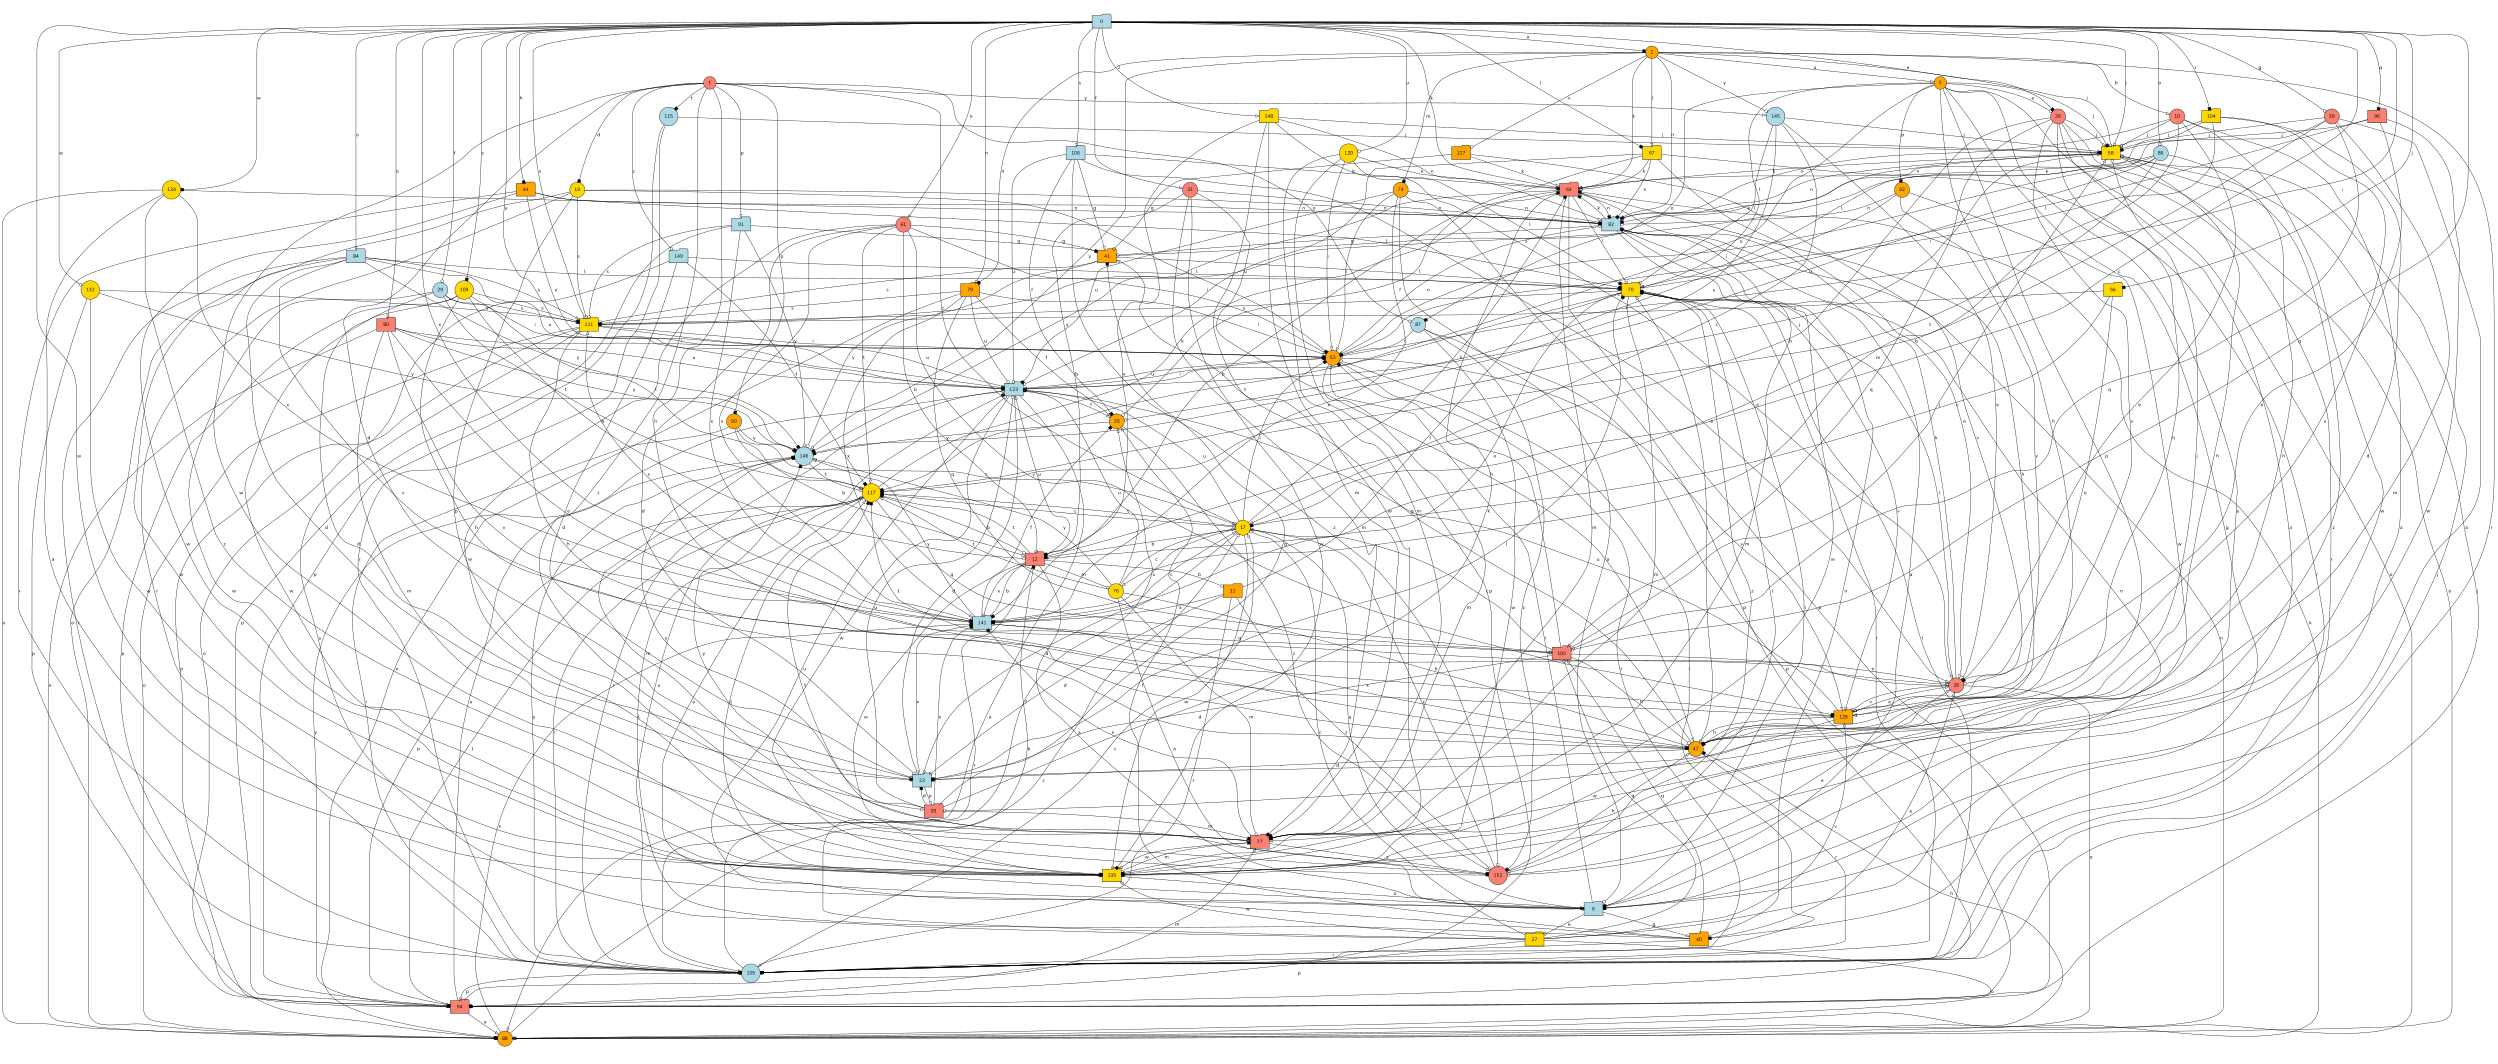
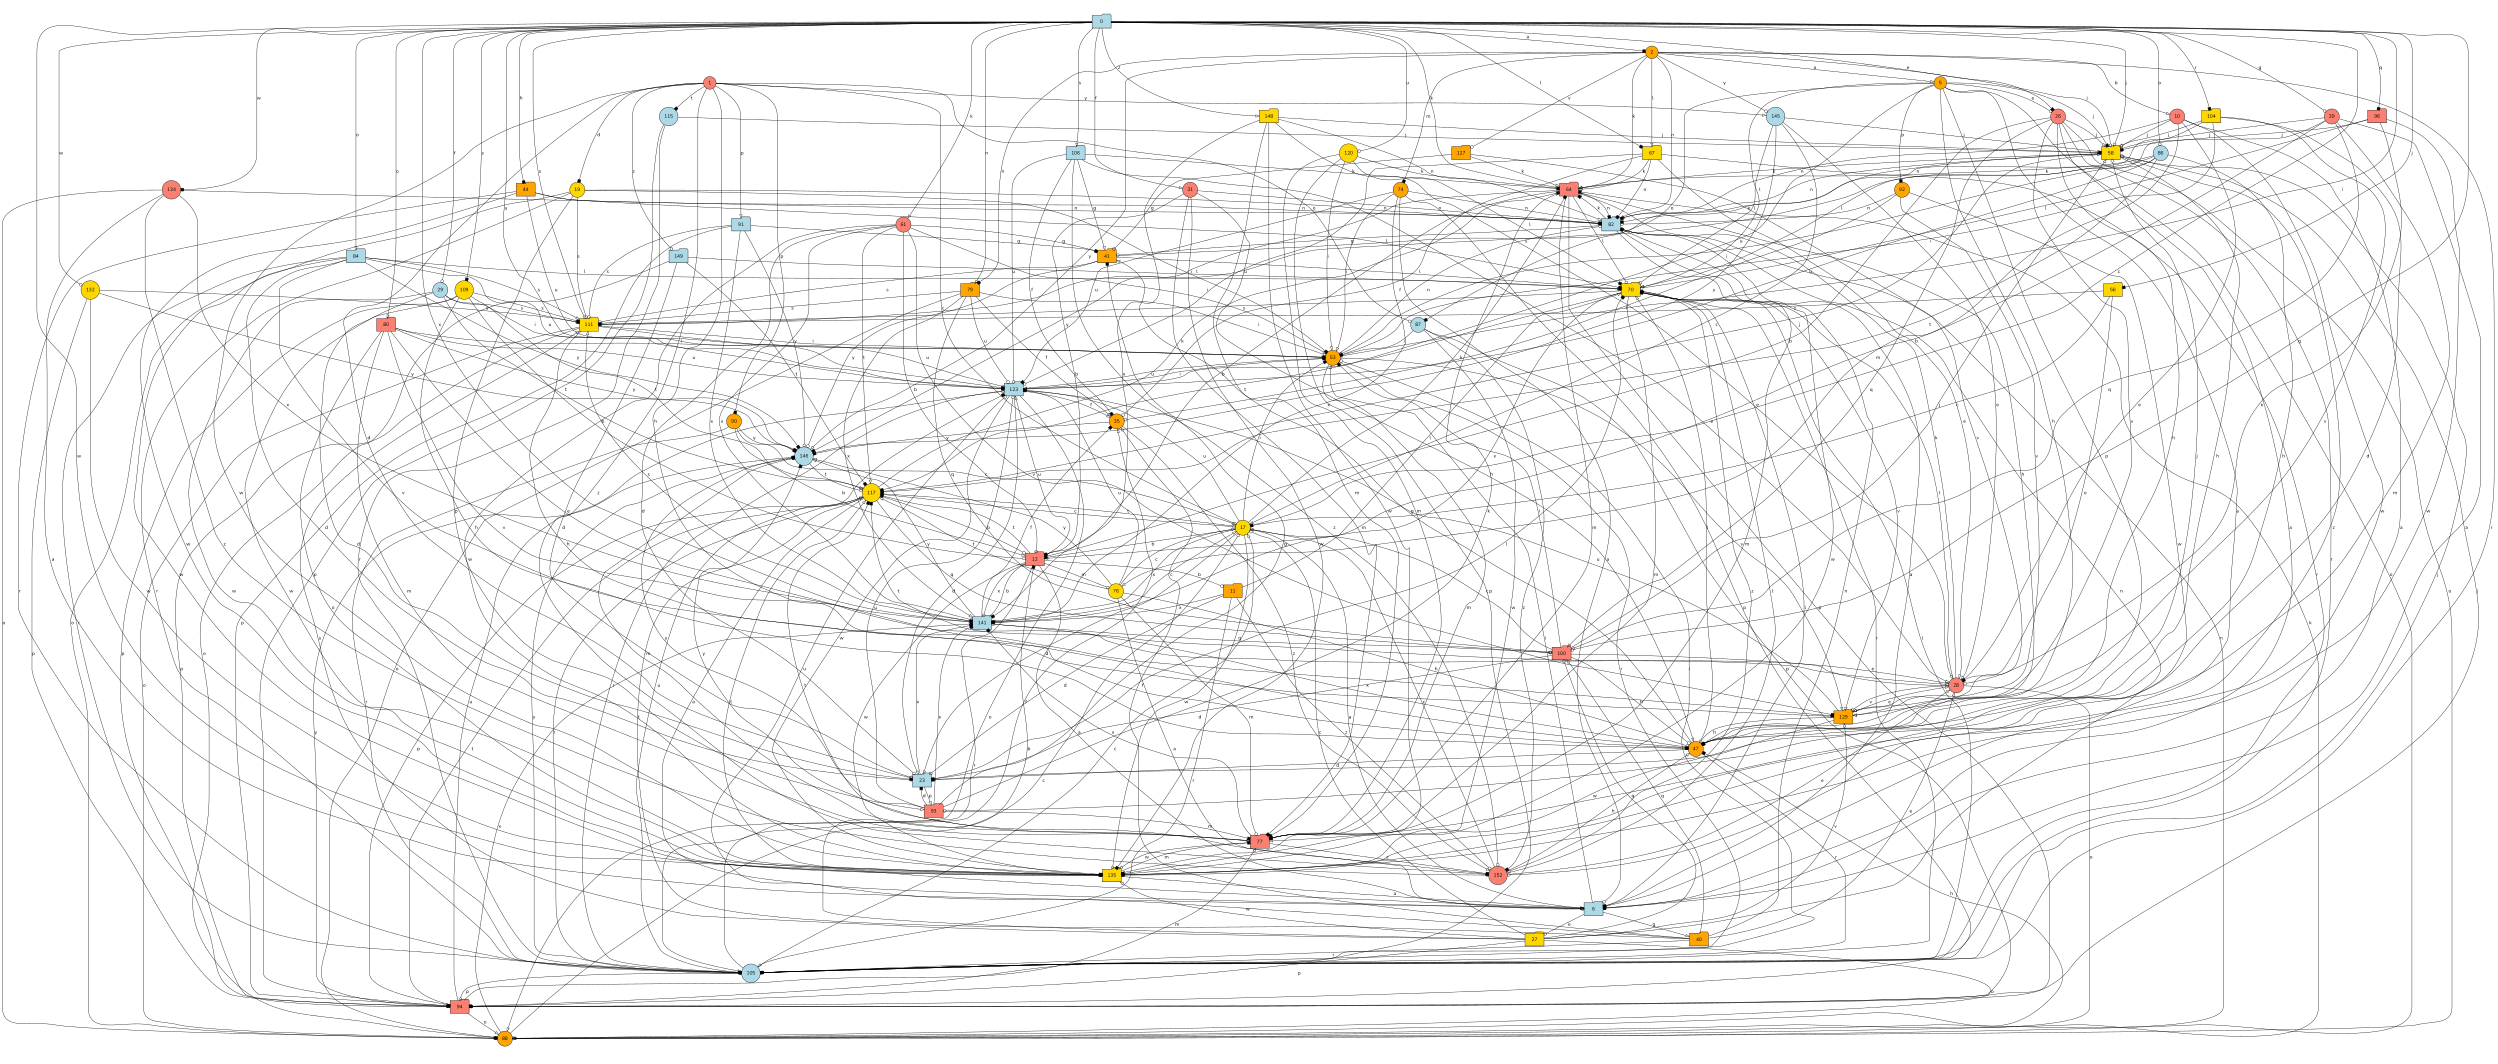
node "134": fillcolor gold -> salmon
edge "5" -> "40": removed, label "g"
edge "80" -> "88": now "80" -> "135"
